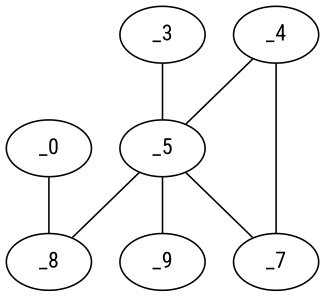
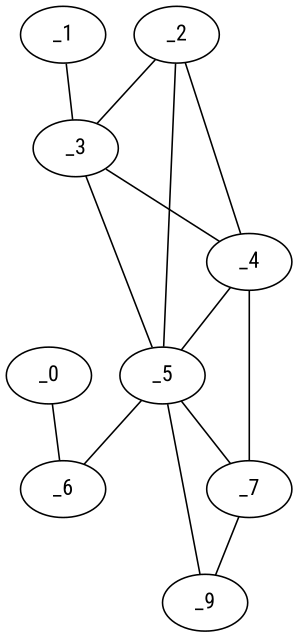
node "_1": added
node "_2": added
edge "_3" -- "_4": added
node "_8": label "_8" -> "_6"
edge "_7" -- "_9": added
